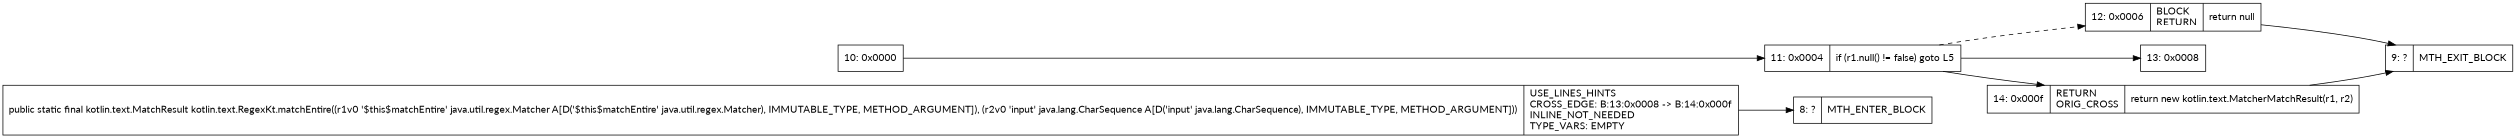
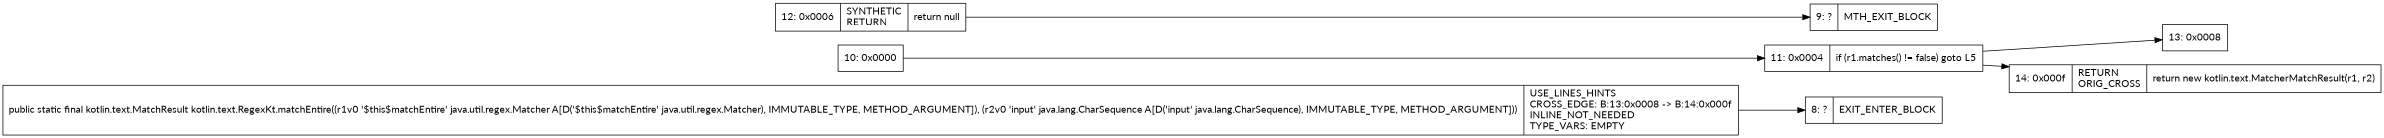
node "12: 0x0006": text "BLOCK" -> "SYNTHETIC"
edge "11: 0x0004" -> "12: 0x0006": removed
node "11: 0x0004": text "if (r1.null() != false) goto L5" -> "if (r1.matches() != false) goto L5"
edge "14: 0x000f" -> "9: ?": removed
node "8: ?": text "MTH_ENTER_BLOCK" -> "EXIT_ENTER_BLOCK"
